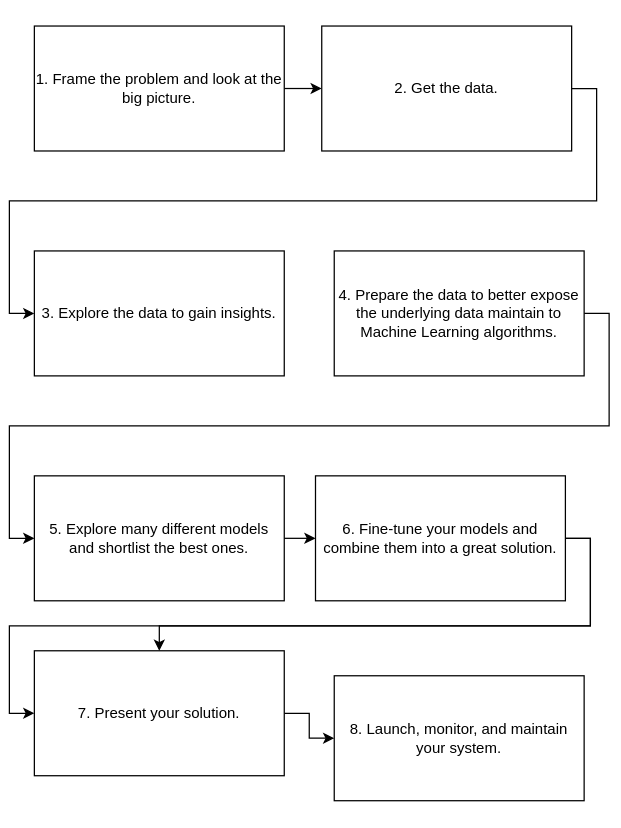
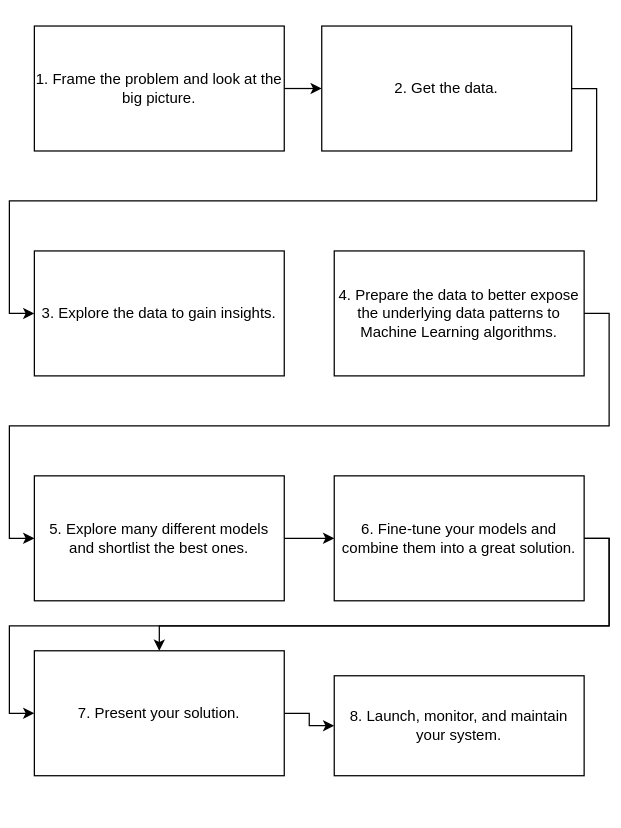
node "4. Prepare the data to better expose the underlying data maintain to Machine Learning algorithms.": label "4. Prepare the data to better expose the underlying data maintain to Machine Learning algorithms." -> "4. Prepare the data to better expose the underlying data patterns to Machine Learning algorithms."
node "6. Fine-tune your models and combine them into a great solution.": moved (441, 538) -> (459, 538)
node "8. Launch, monitor, and maintain your system.": size 250x125 -> 250x100
